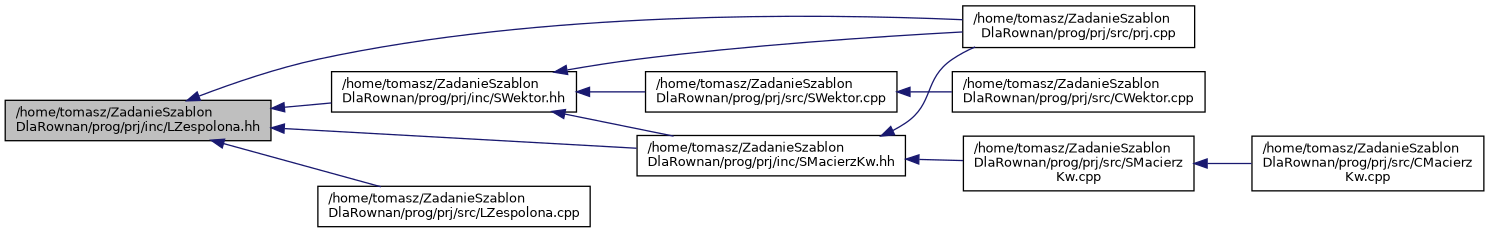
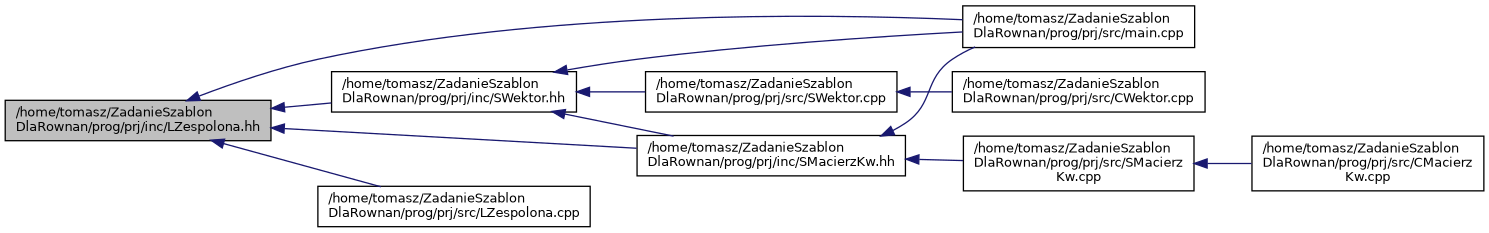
node "/home/tomasz/ZadanieSzablon DlaRownan/prog/prj/src/prj.cpp": label "/home/tomasz/ZadanieSzablon DlaRownan/prog/prj/src/prj.cpp" -> "/home/tomasz/ZadanieSzablon DlaRownan/prog/prj/src/main.cpp"
